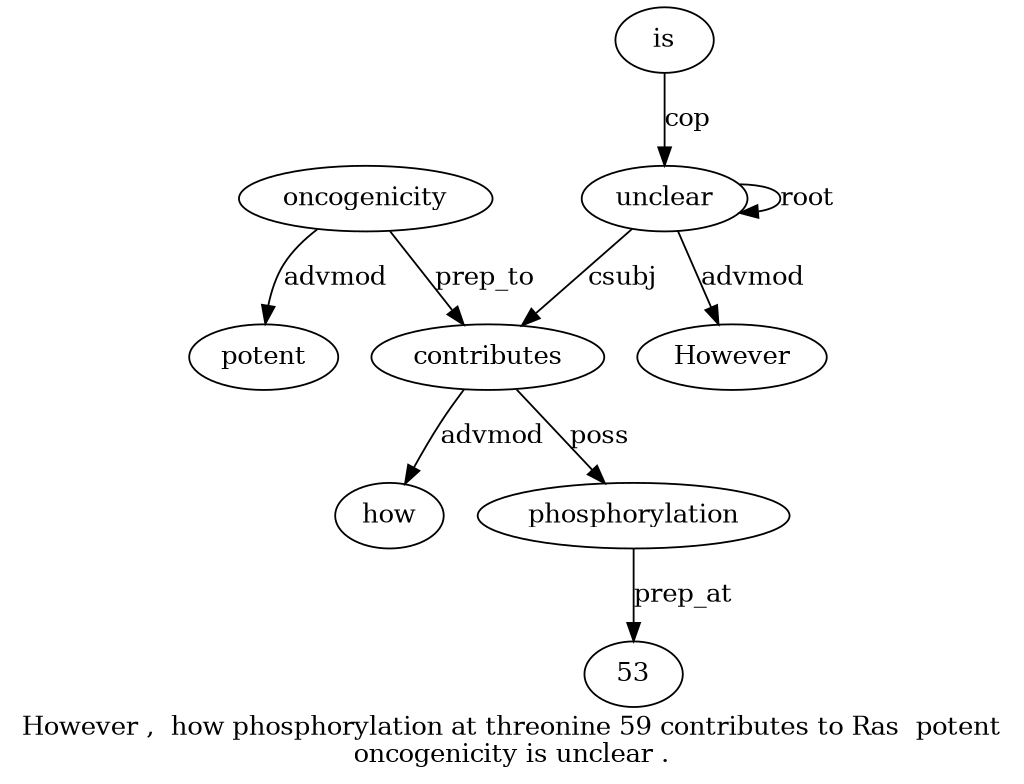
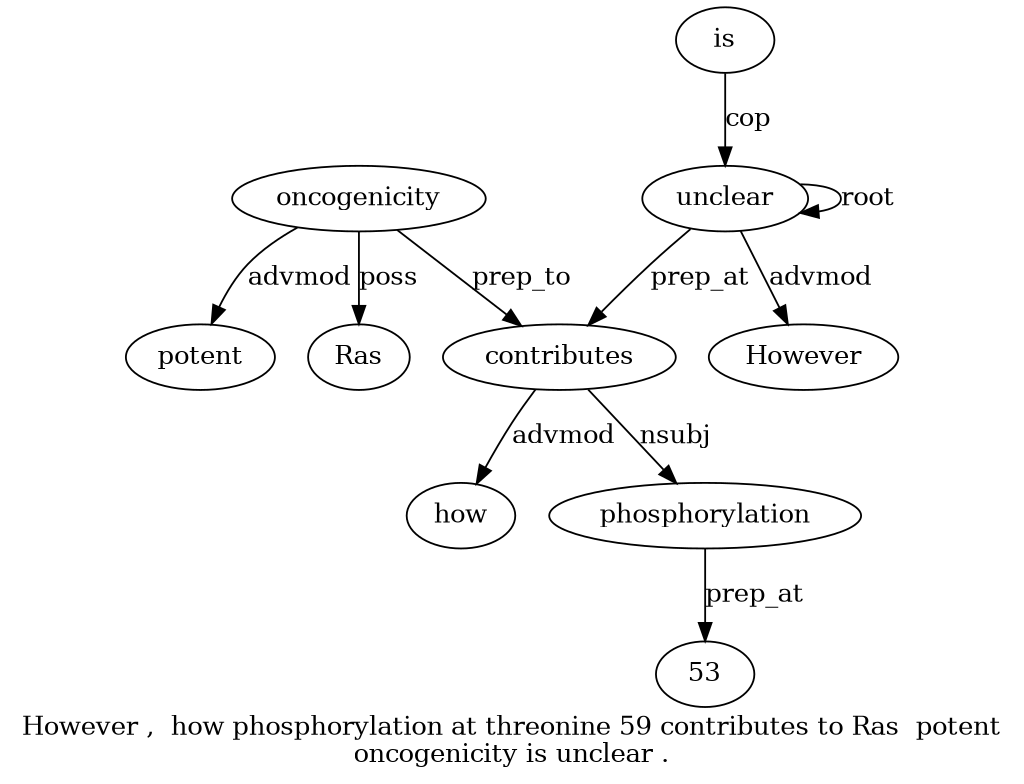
edge "unclear" -> "contributes": label "csubj" -> "prep_at"
node "Ras": added
edge "contributes" -> "phosphorylation": label "poss" -> "nsubj"
